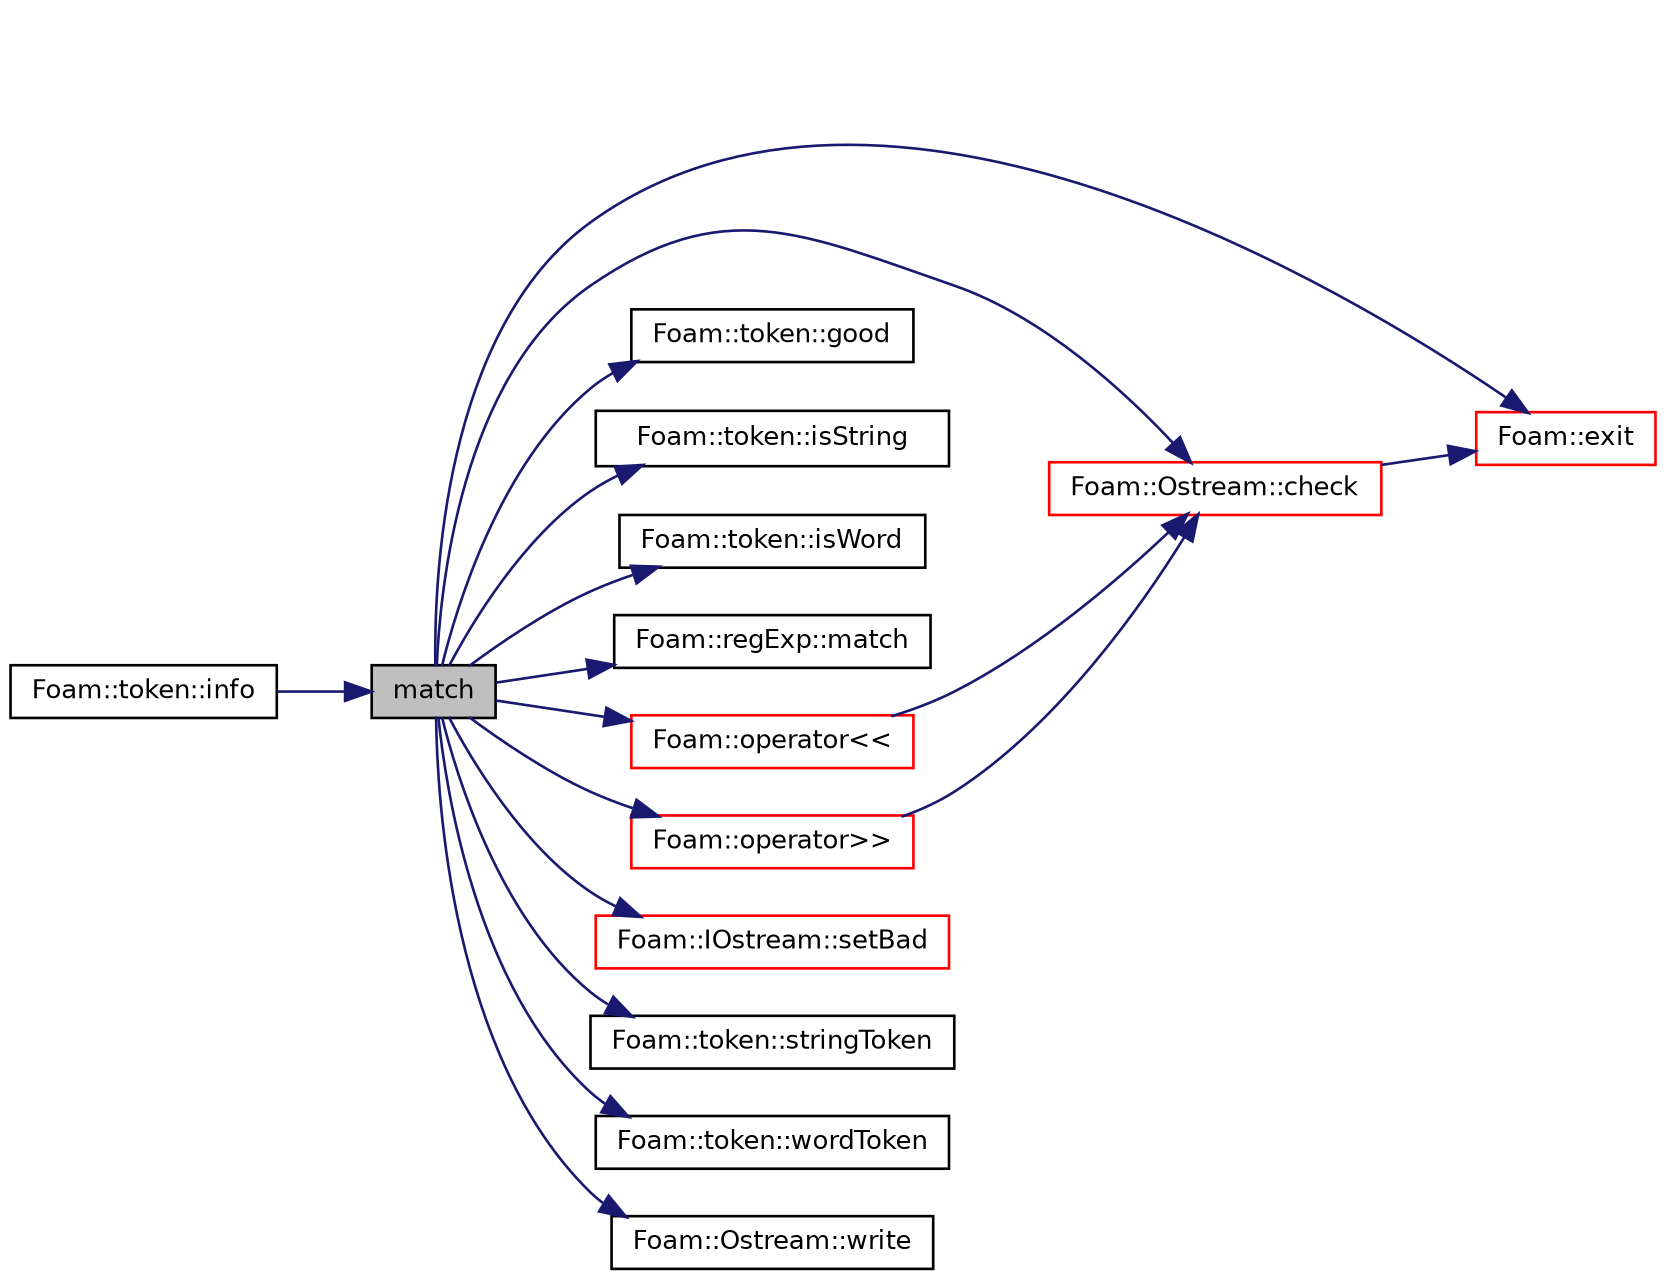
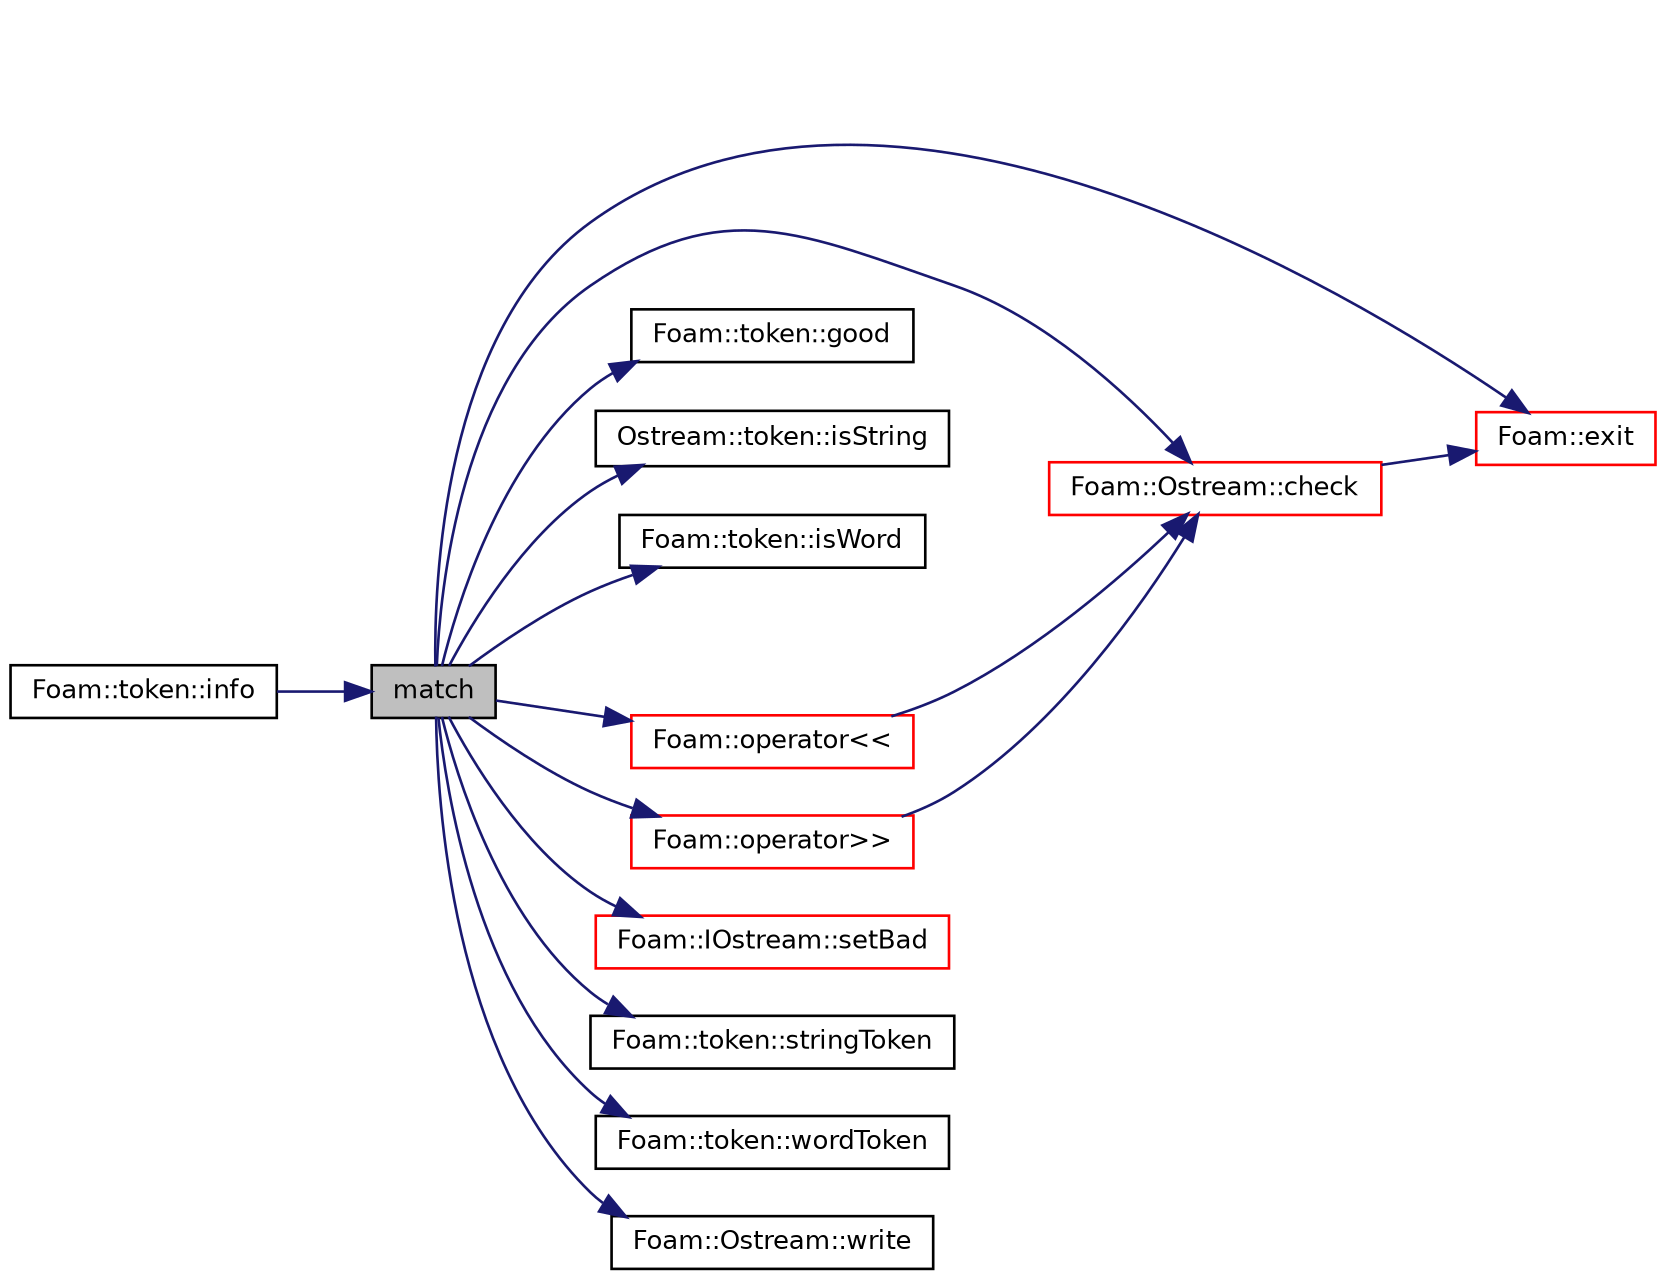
node "Foam::token::isString": label "Foam::token::isString" -> "Ostream::token::isString"
node "Foam::regExp::match": removed
